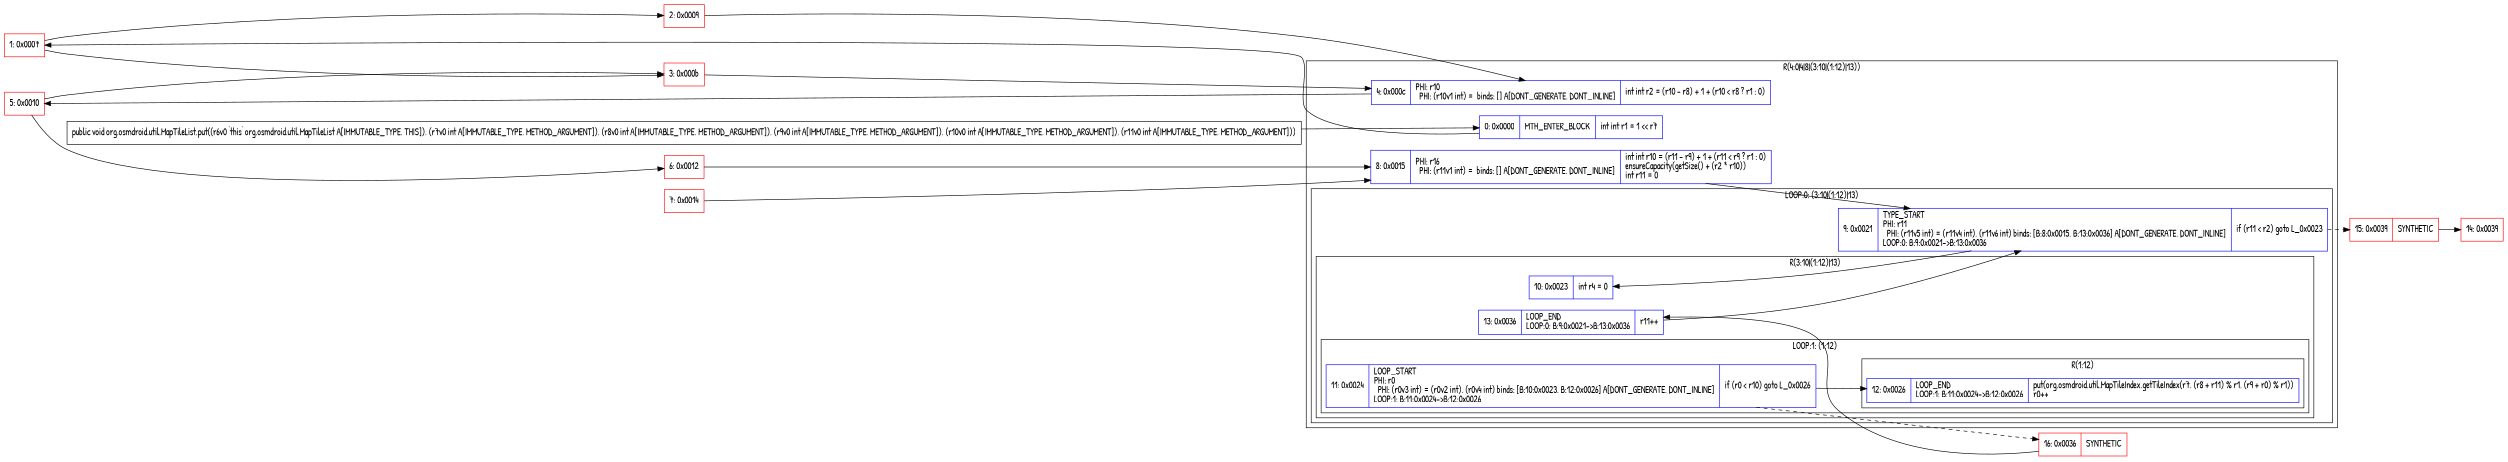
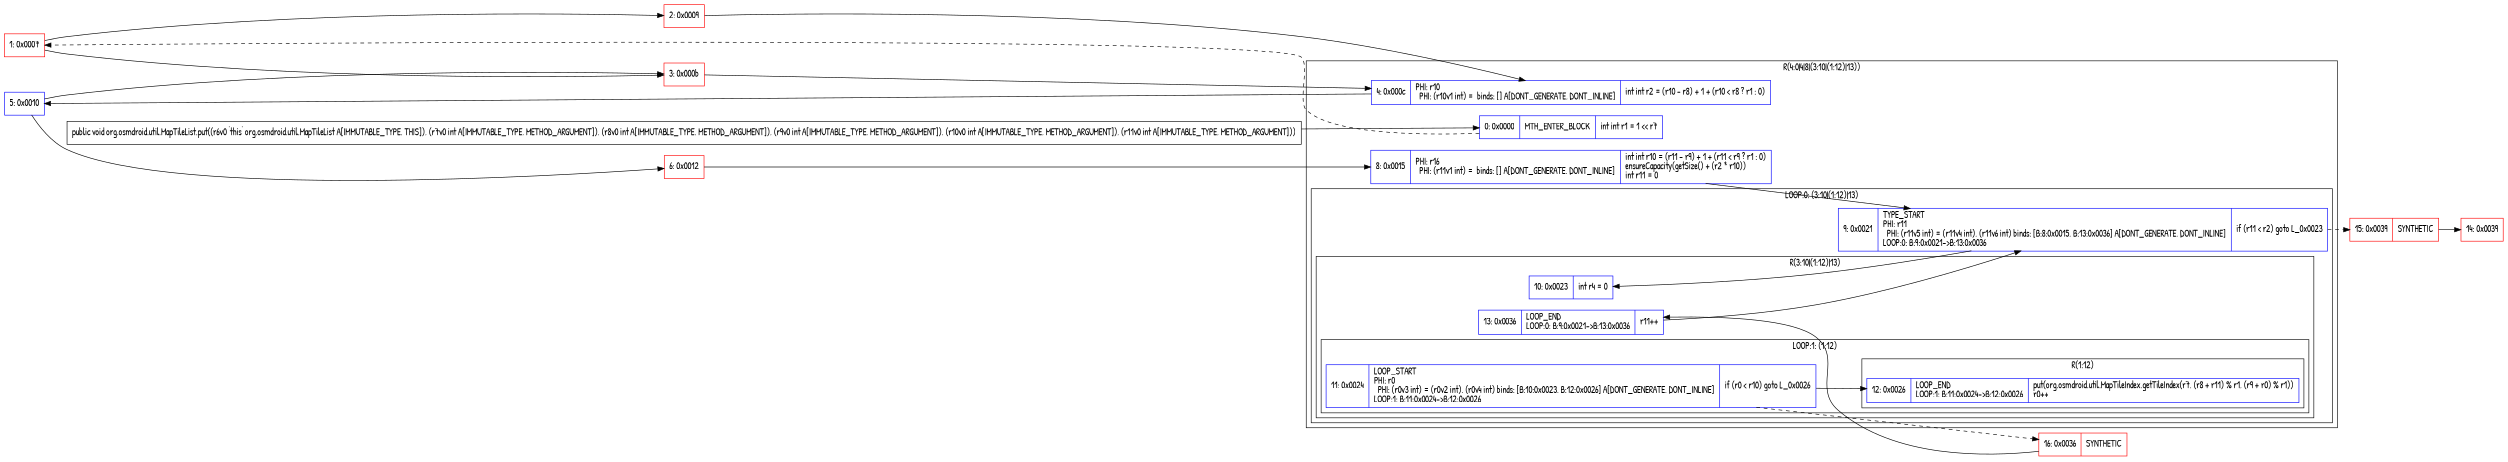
edge "0: 0x0000" -> "1: 0x0007": style solid -> dashed
node "5: 0x0010": color red -> blue
node "7: 0x0014": removed
